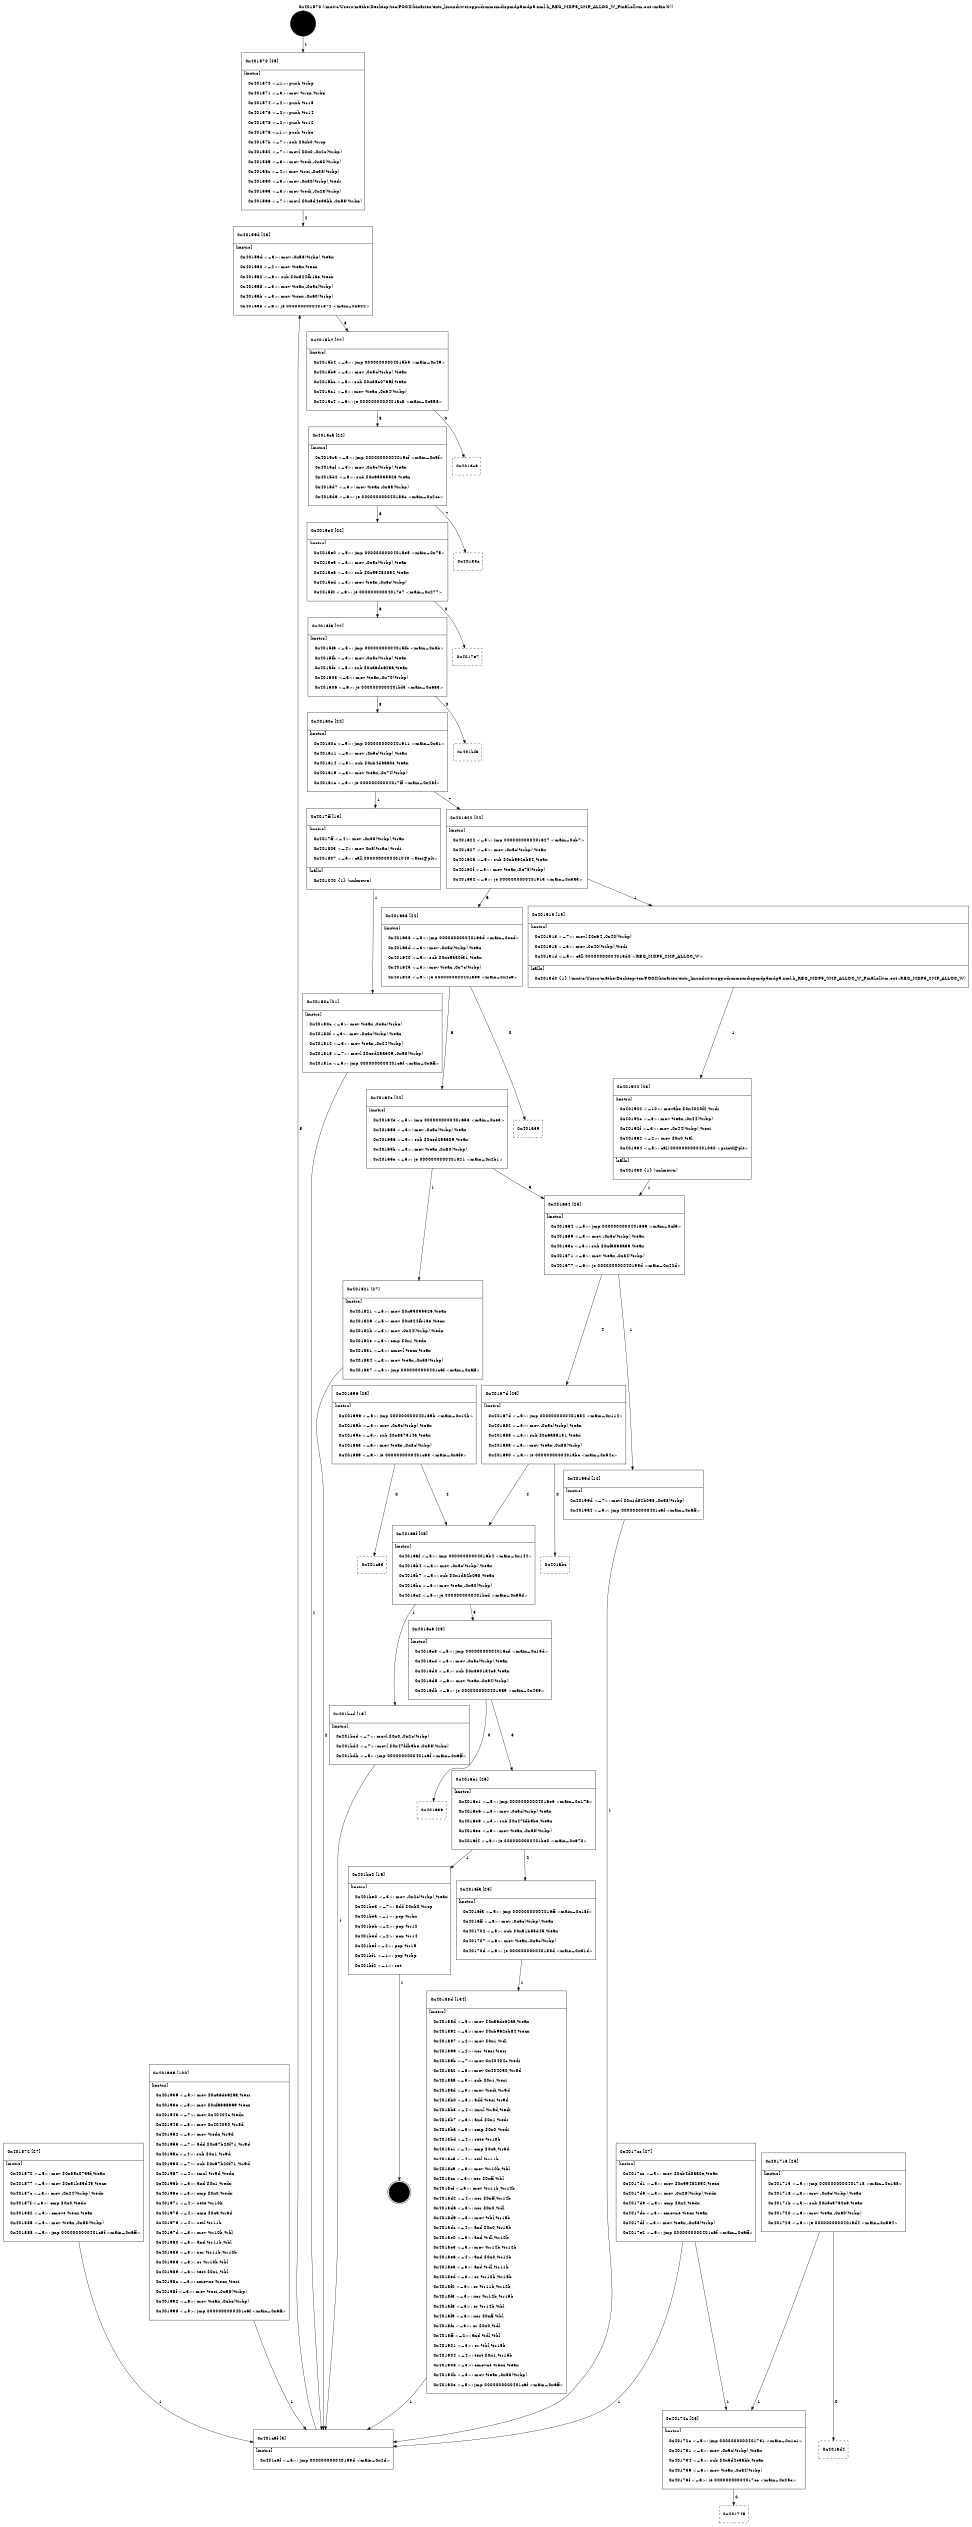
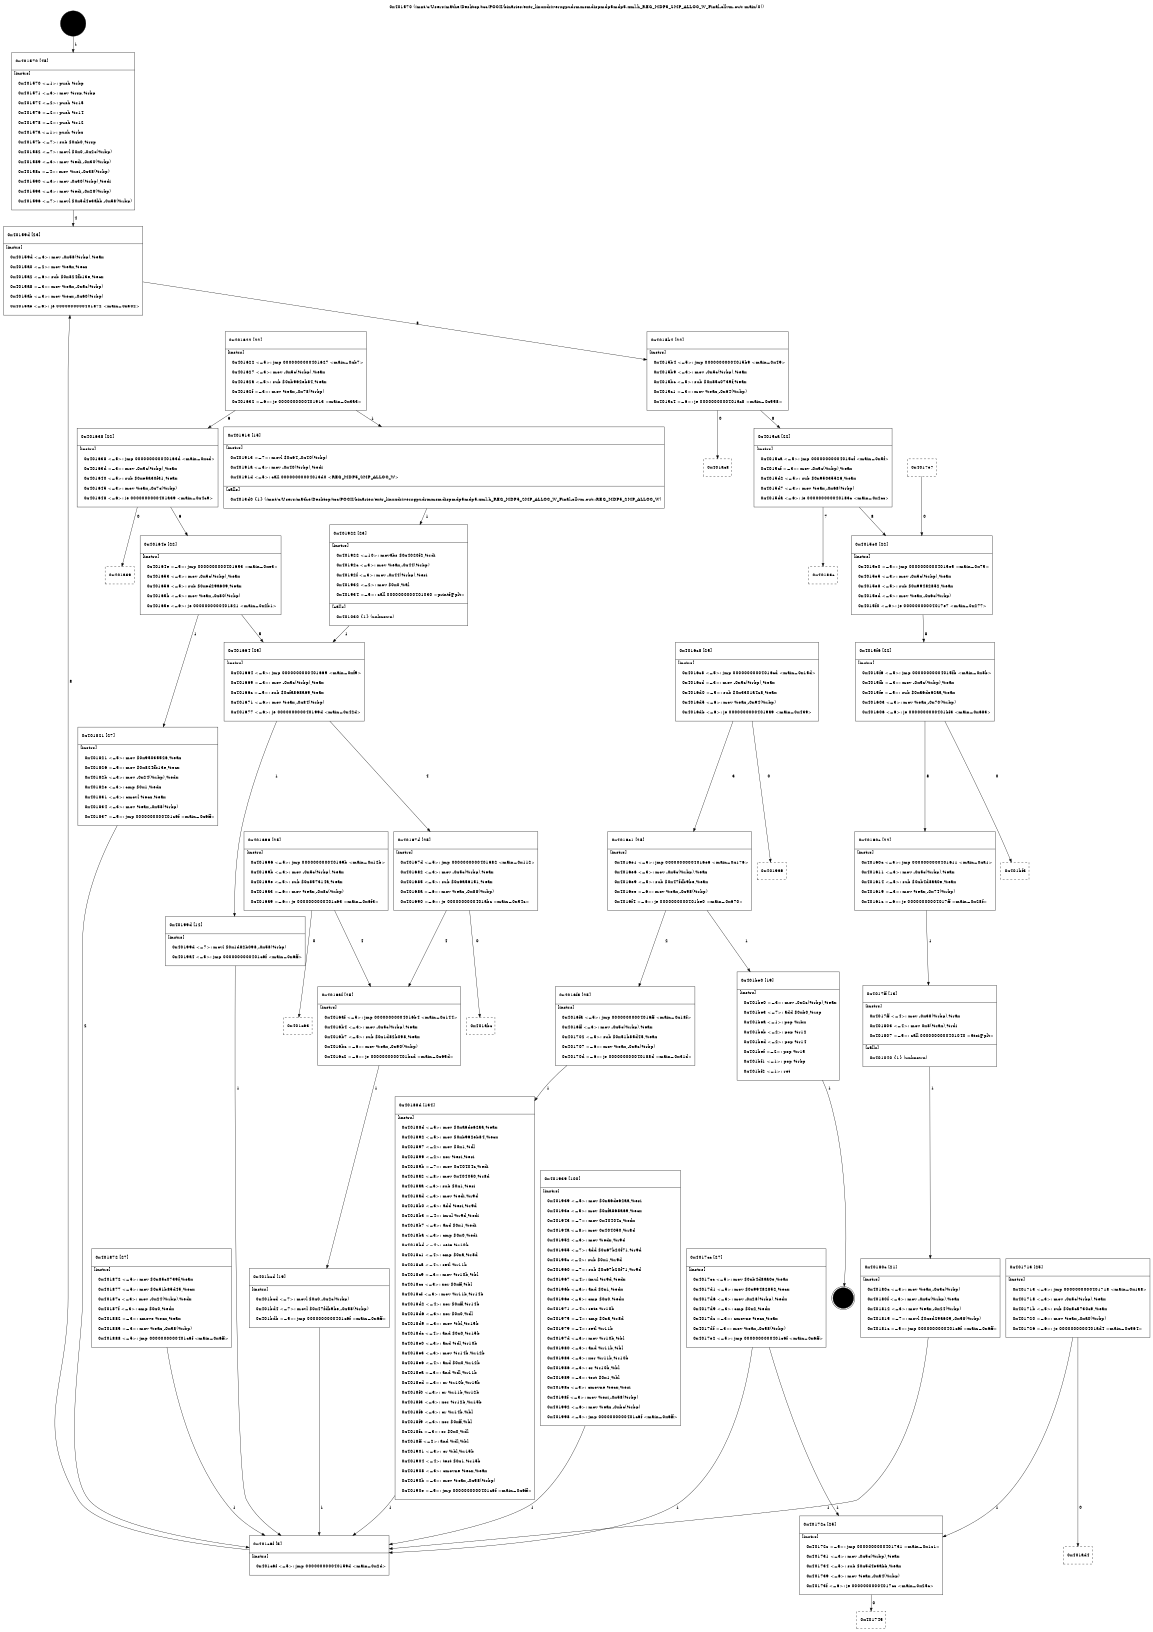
edge "0x4015e0 [22]" -> "0x4017e7": reversed
edge "0x40160c [22]" -> "0x401622 [22]": removed, label "7"
edge "0x4016af [25]" -> "0x4016c8 [25]": removed, label "3"
